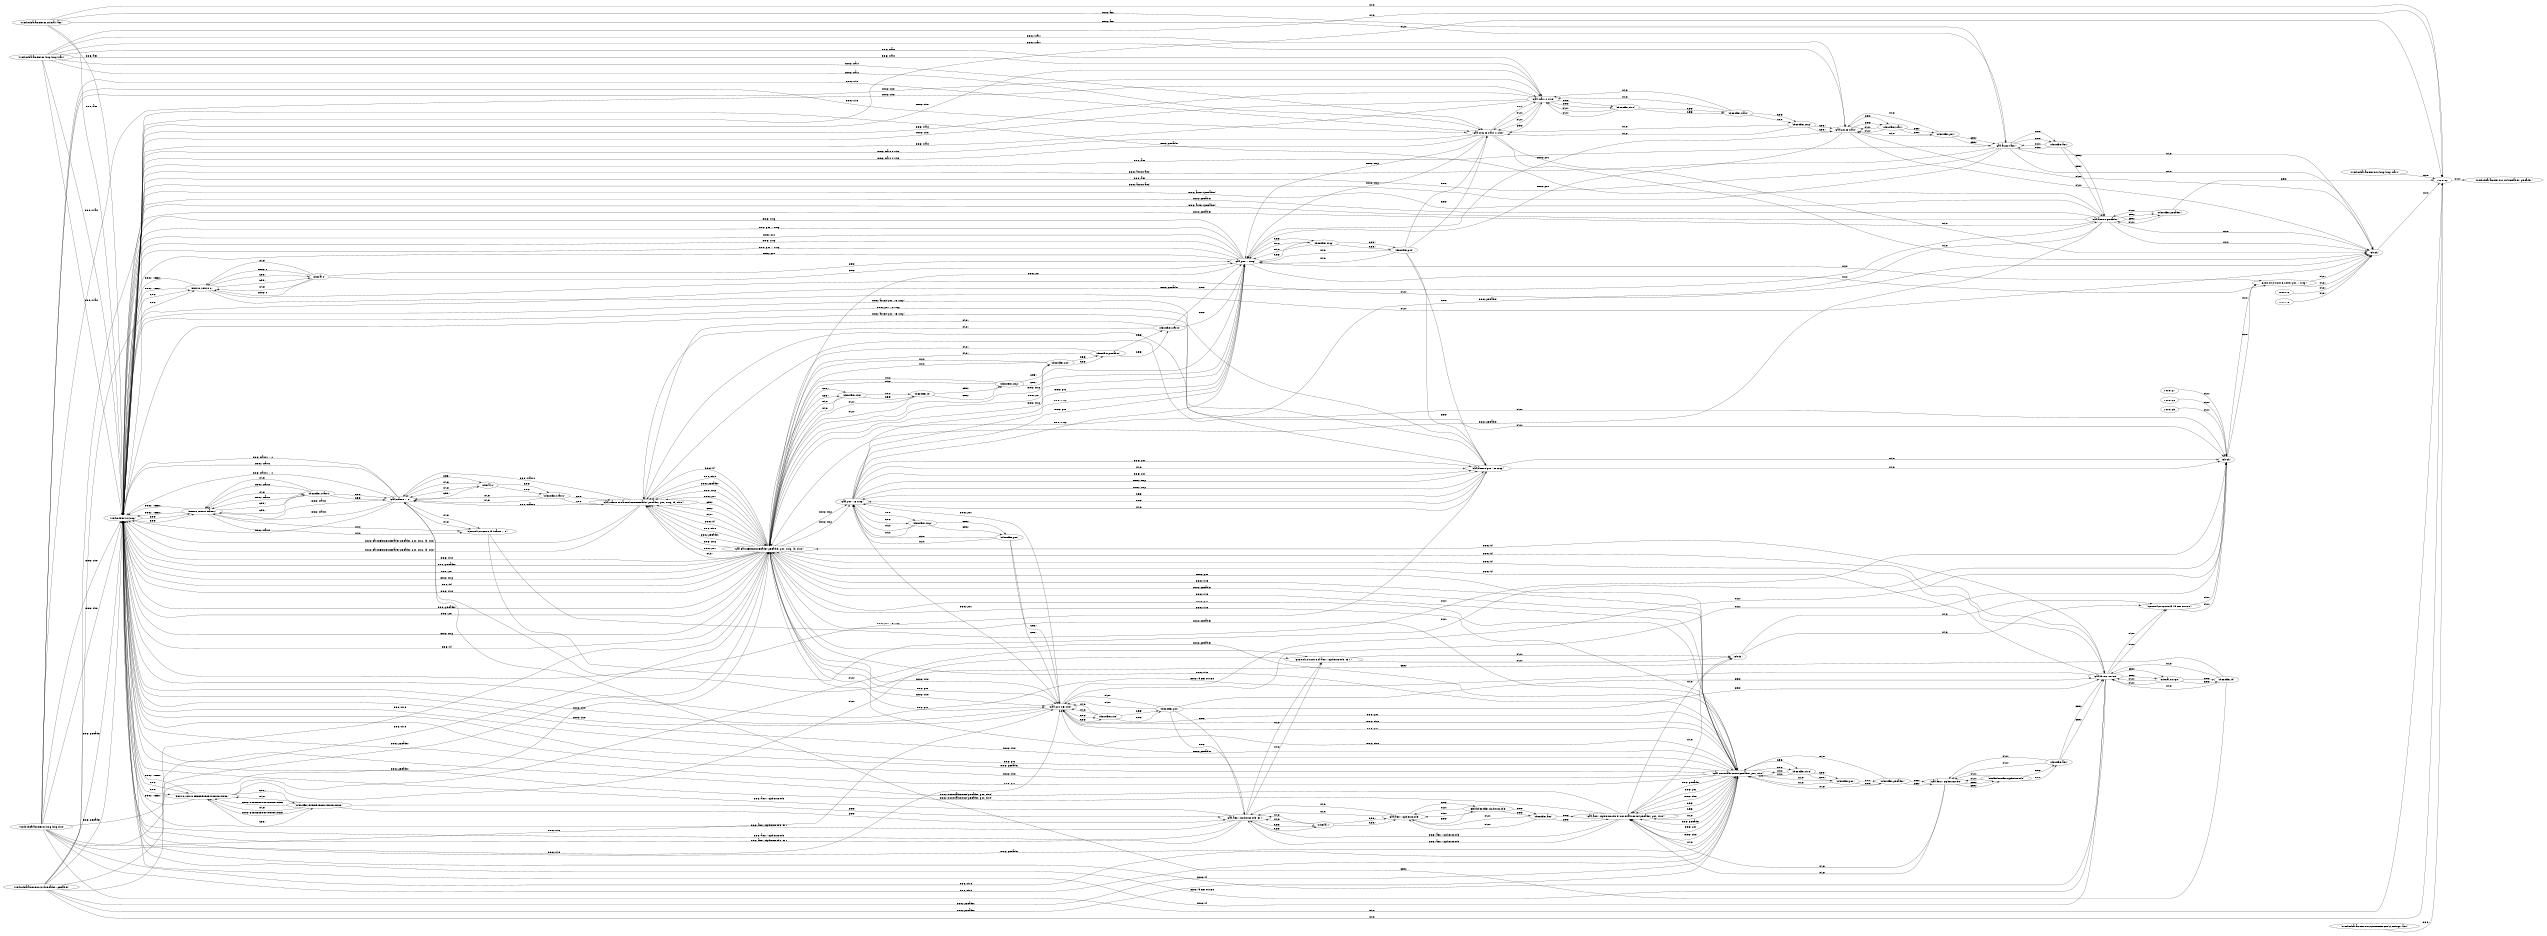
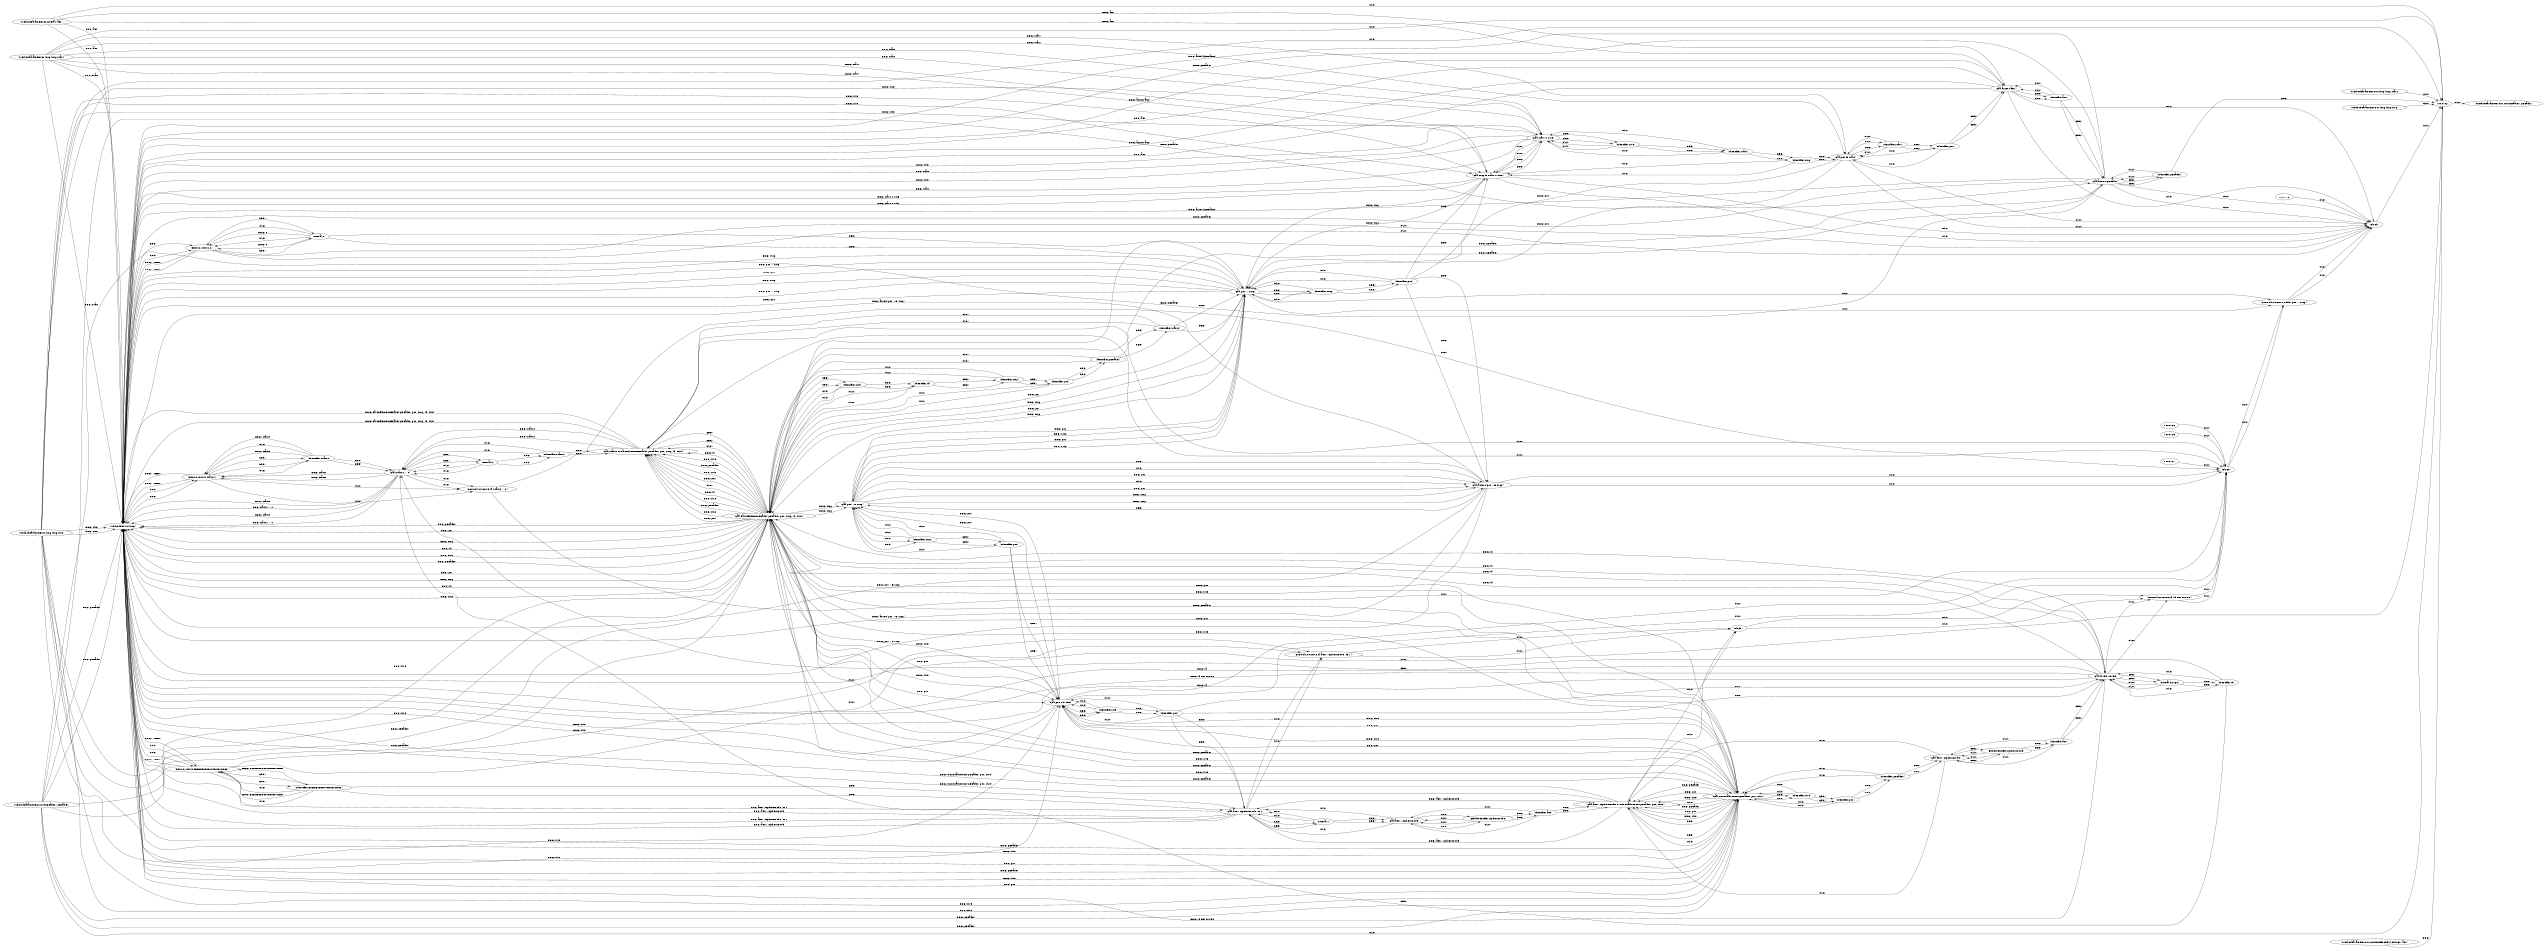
node "(MethodParameterOut,long long size)": added
node "1000112": removed
